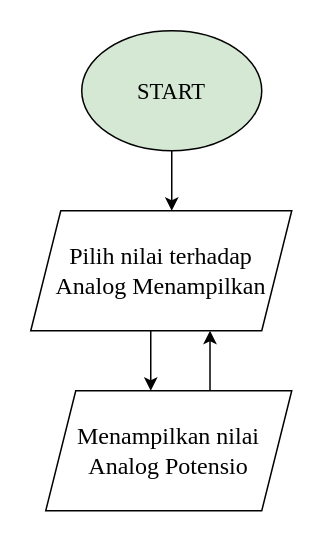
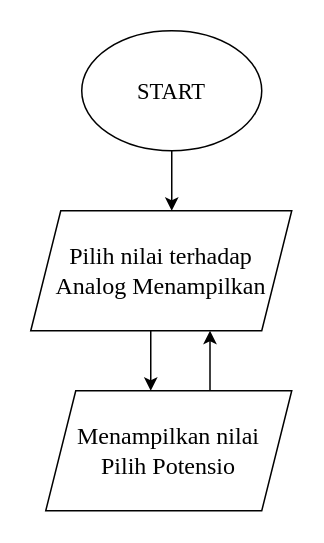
node "START": fillcolor #d5e8d4 -> #ffffff
node "Menampilkan nilai Analog Potensio": label "Menampilkan nilai Analog Potensio" -> "Menampilkan nilai Pilih Potensio"
